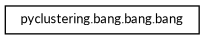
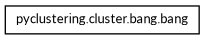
node "pyclustering.bang.bang.bang": label "pyclustering.bang.bang.bang" -> "pyclustering.cluster.bang.bang"
